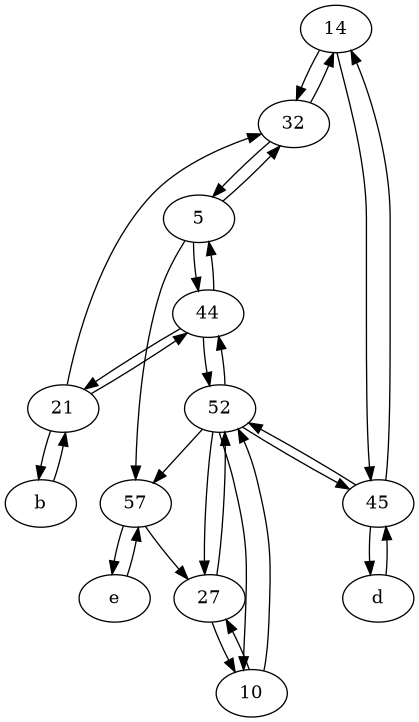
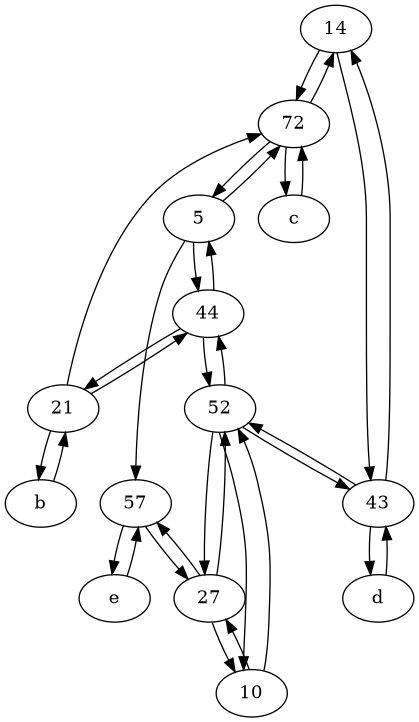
node "32": label "32" -> "72"
node "c": added
edge "52" -> "57": now "27" -> "57"
node "45": label "45" -> "43"
